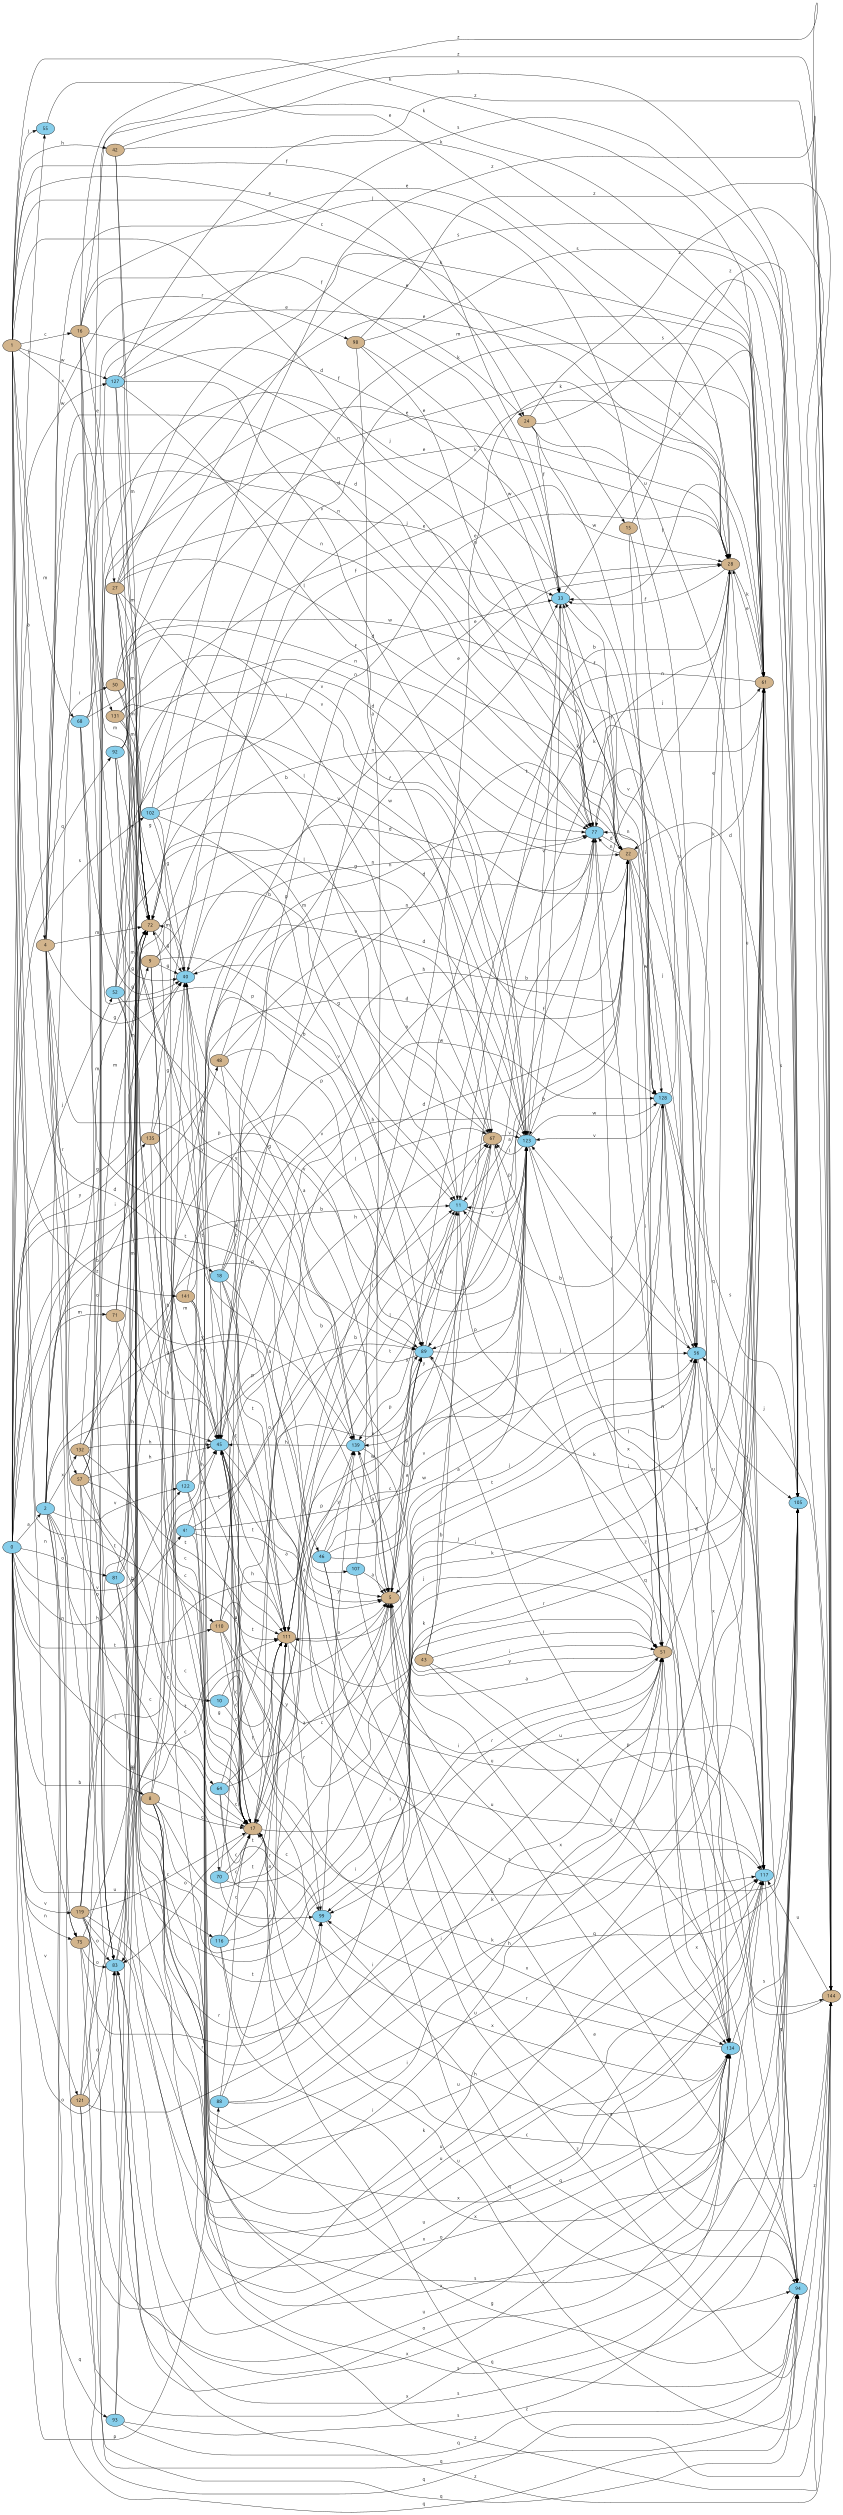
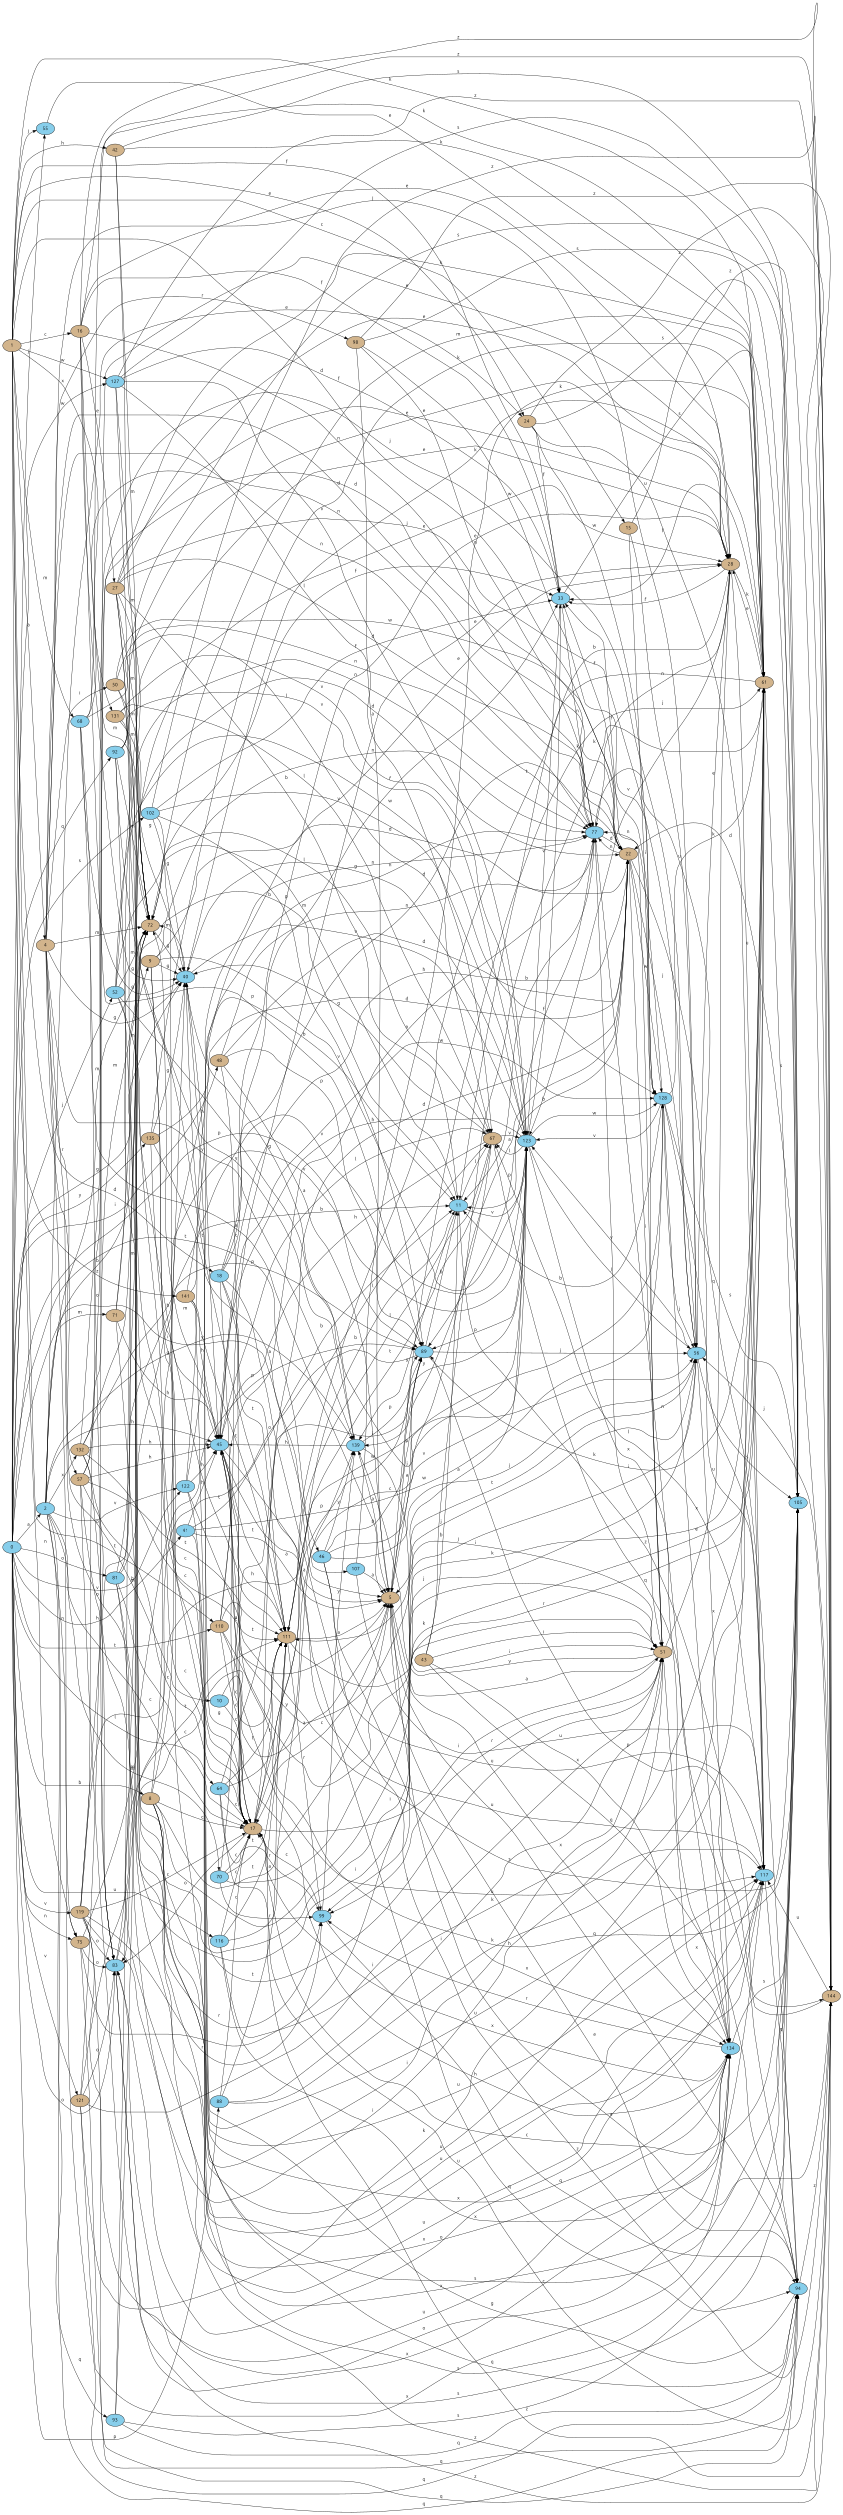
edge "64" -> "123": label "v" -> "i"
